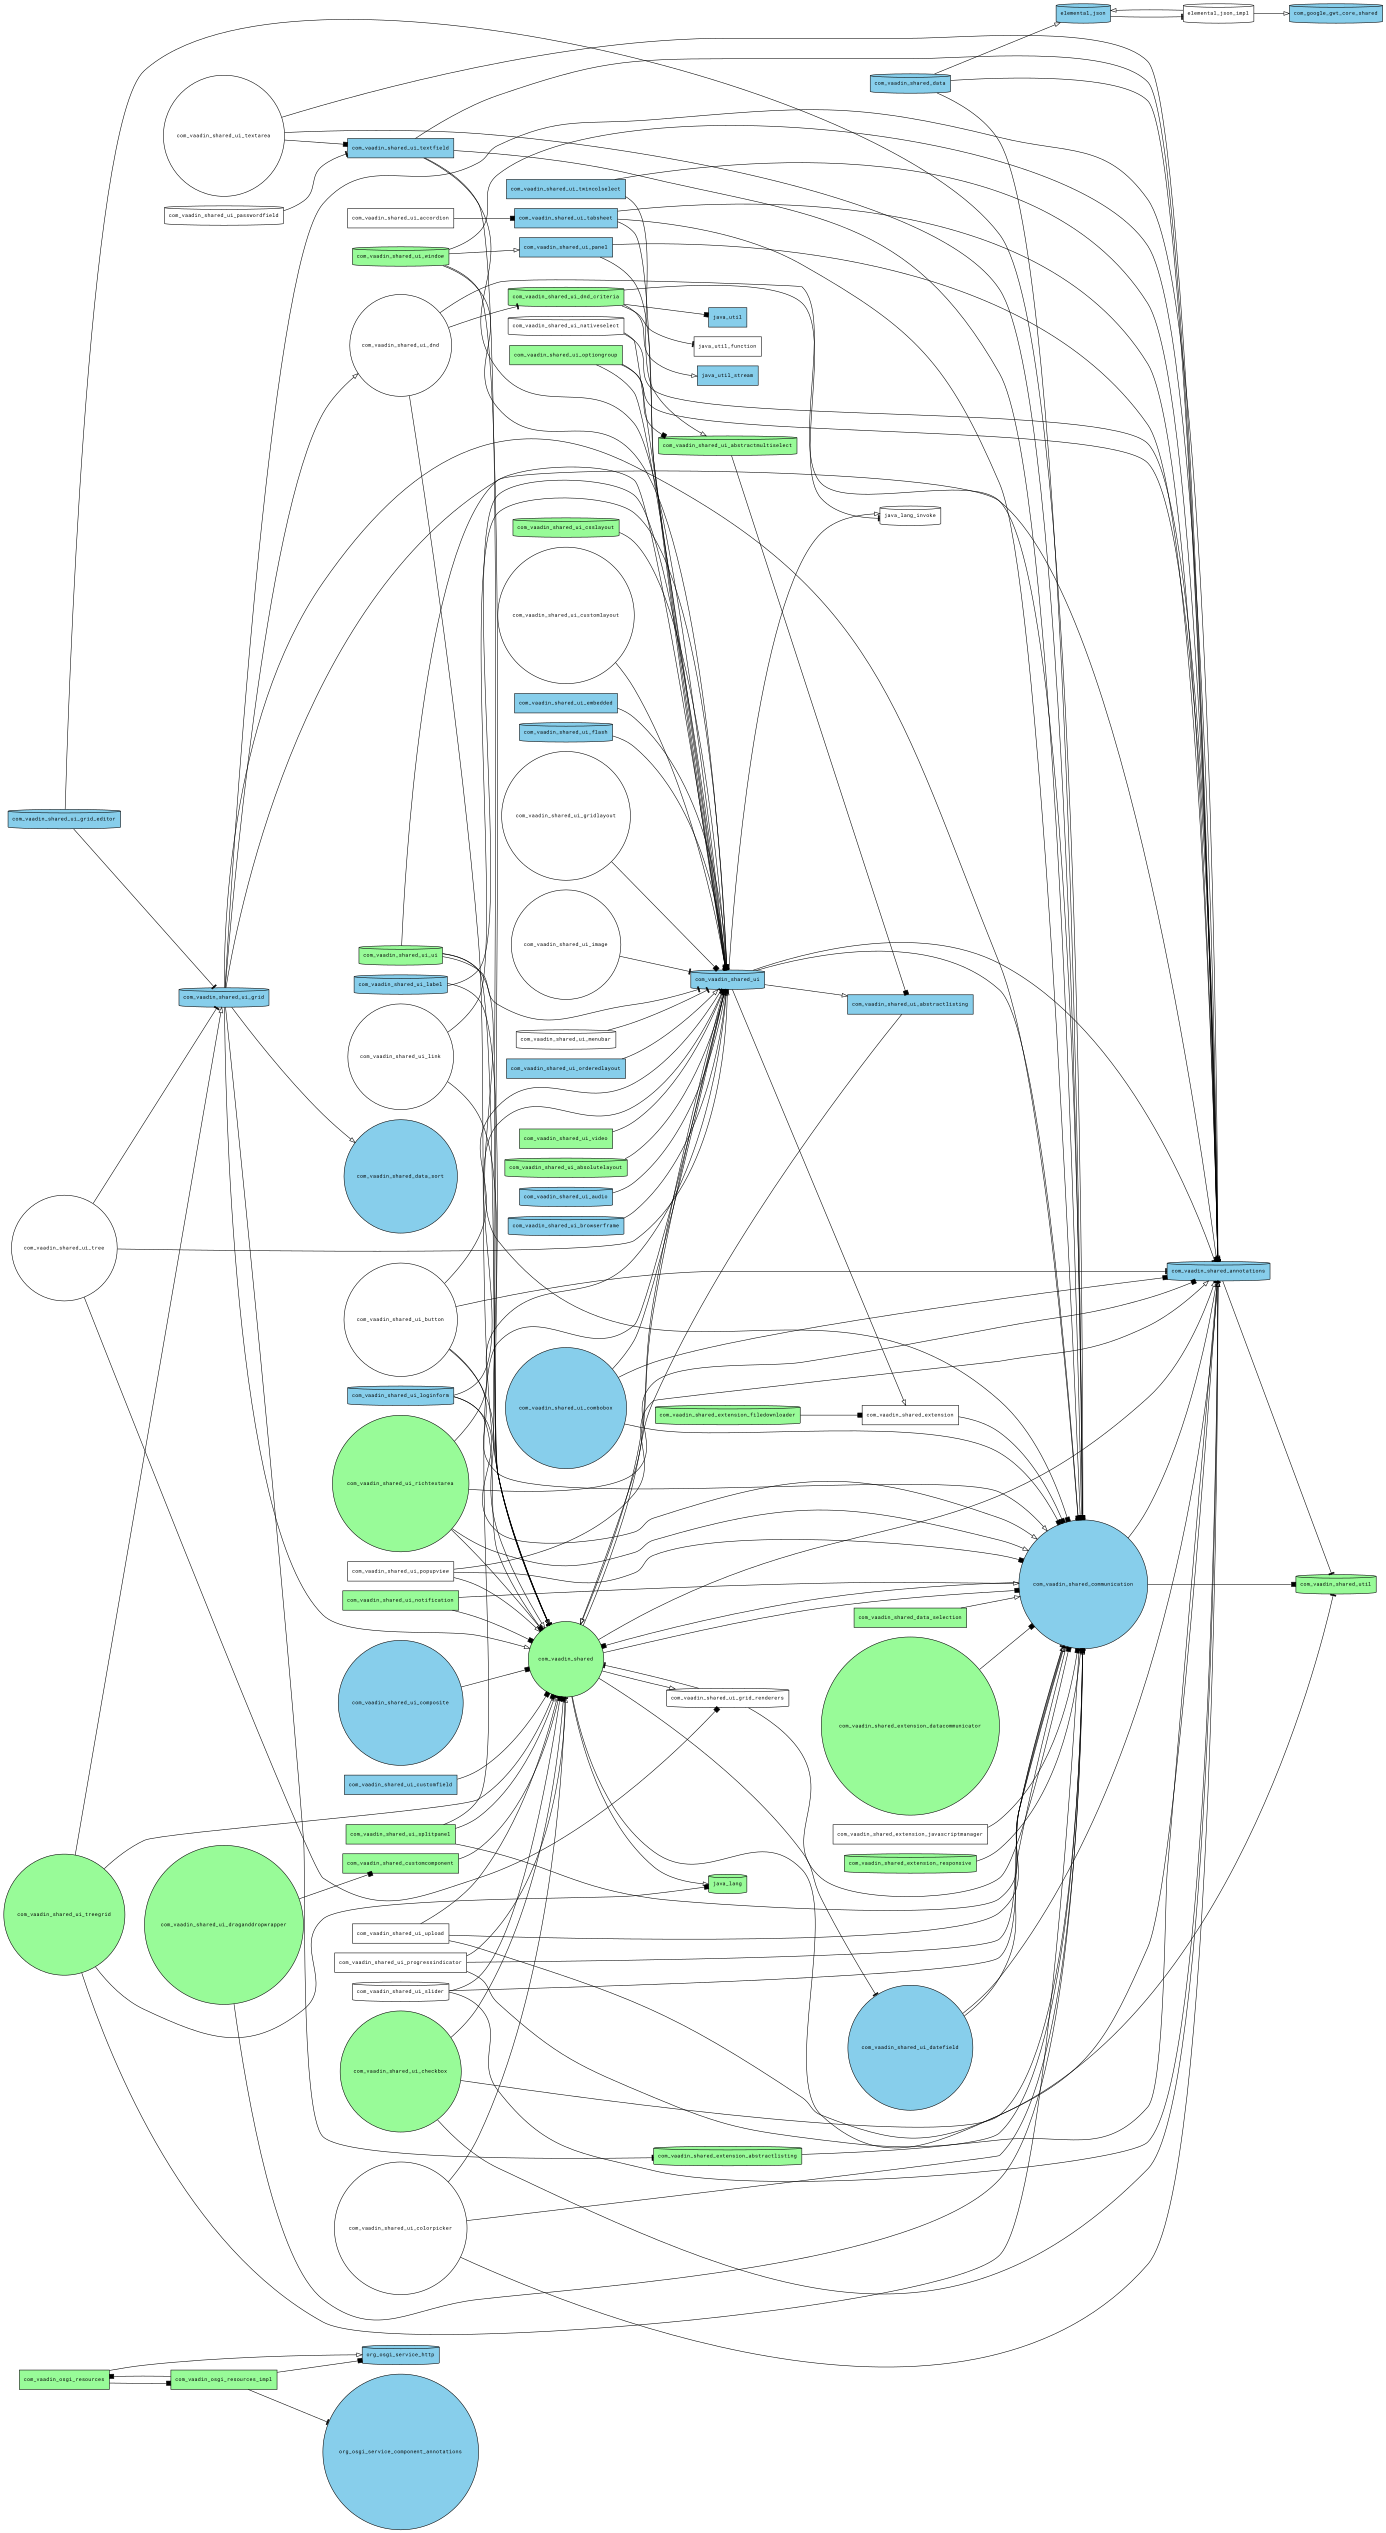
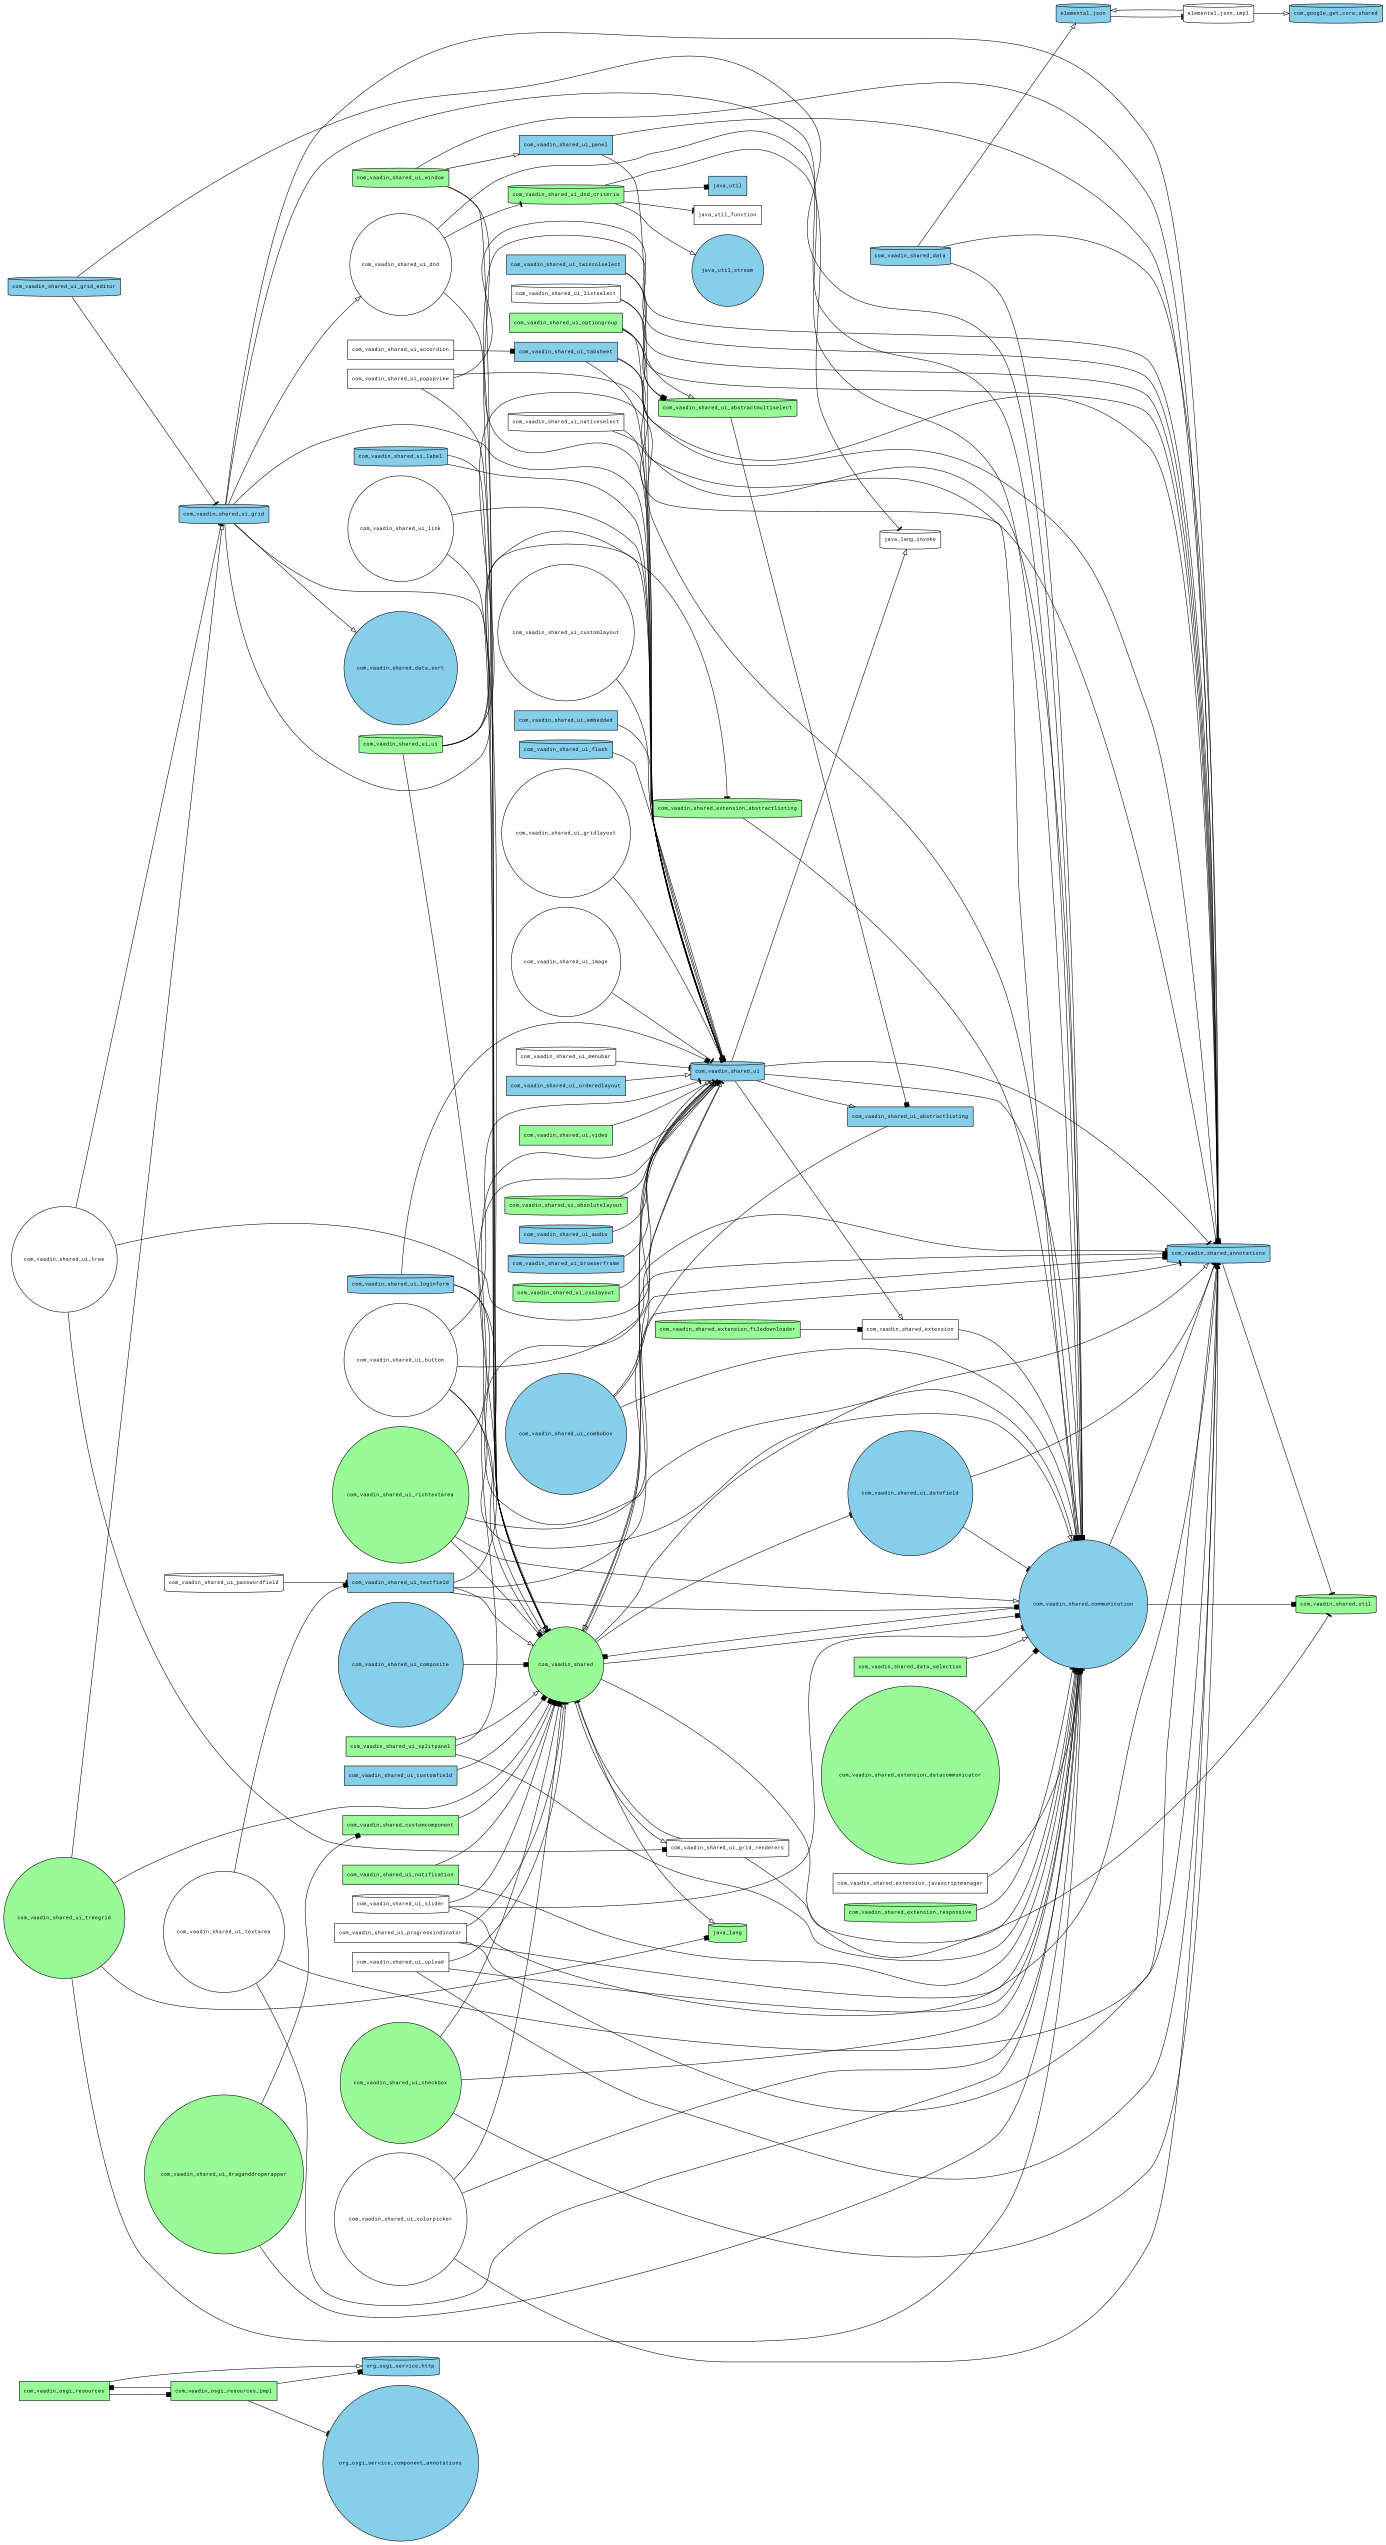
node "com_vaadin_shared_ui_listselect": added
node "java_util_stream": shape box -> circle
